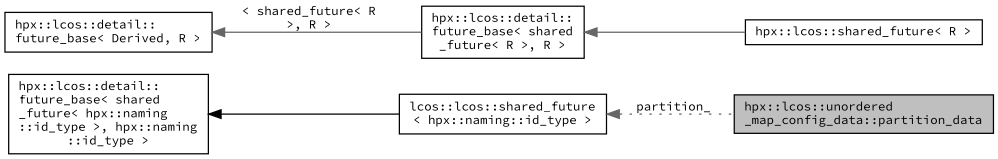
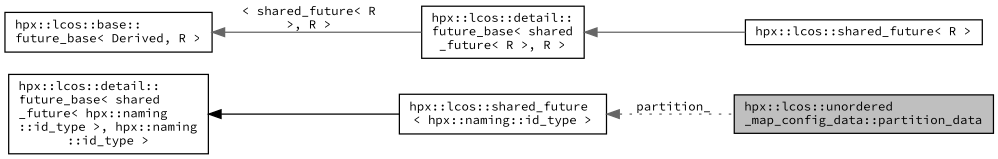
node "hpx::lcos::detail:: future_base< Derived, R >": label "hpx::lcos::detail:: future_base< Derived, R >" -> "hpx::lcos::base:: future_base< Derived, R >"
node "lcos::lcos::shared_future < hpx::naming::id_type >": label "lcos::lcos::shared_future < hpx::naming::id_type >" -> "hpx::lcos::shared_future < hpx::naming::id_type >"
